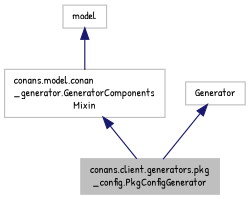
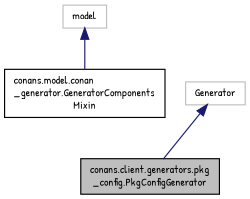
node "conans.model.conan _generator.GeneratorComponents Mixin": color grey75 -> black
edge "conans.client.generators.pkg _config.PkgConfigGenerator" -> "conans.model.conan _generator.GeneratorComponents Mixin": removed
node "conans.client.generators.pkg _config.PkgConfigGenerator": color grey75 -> black
